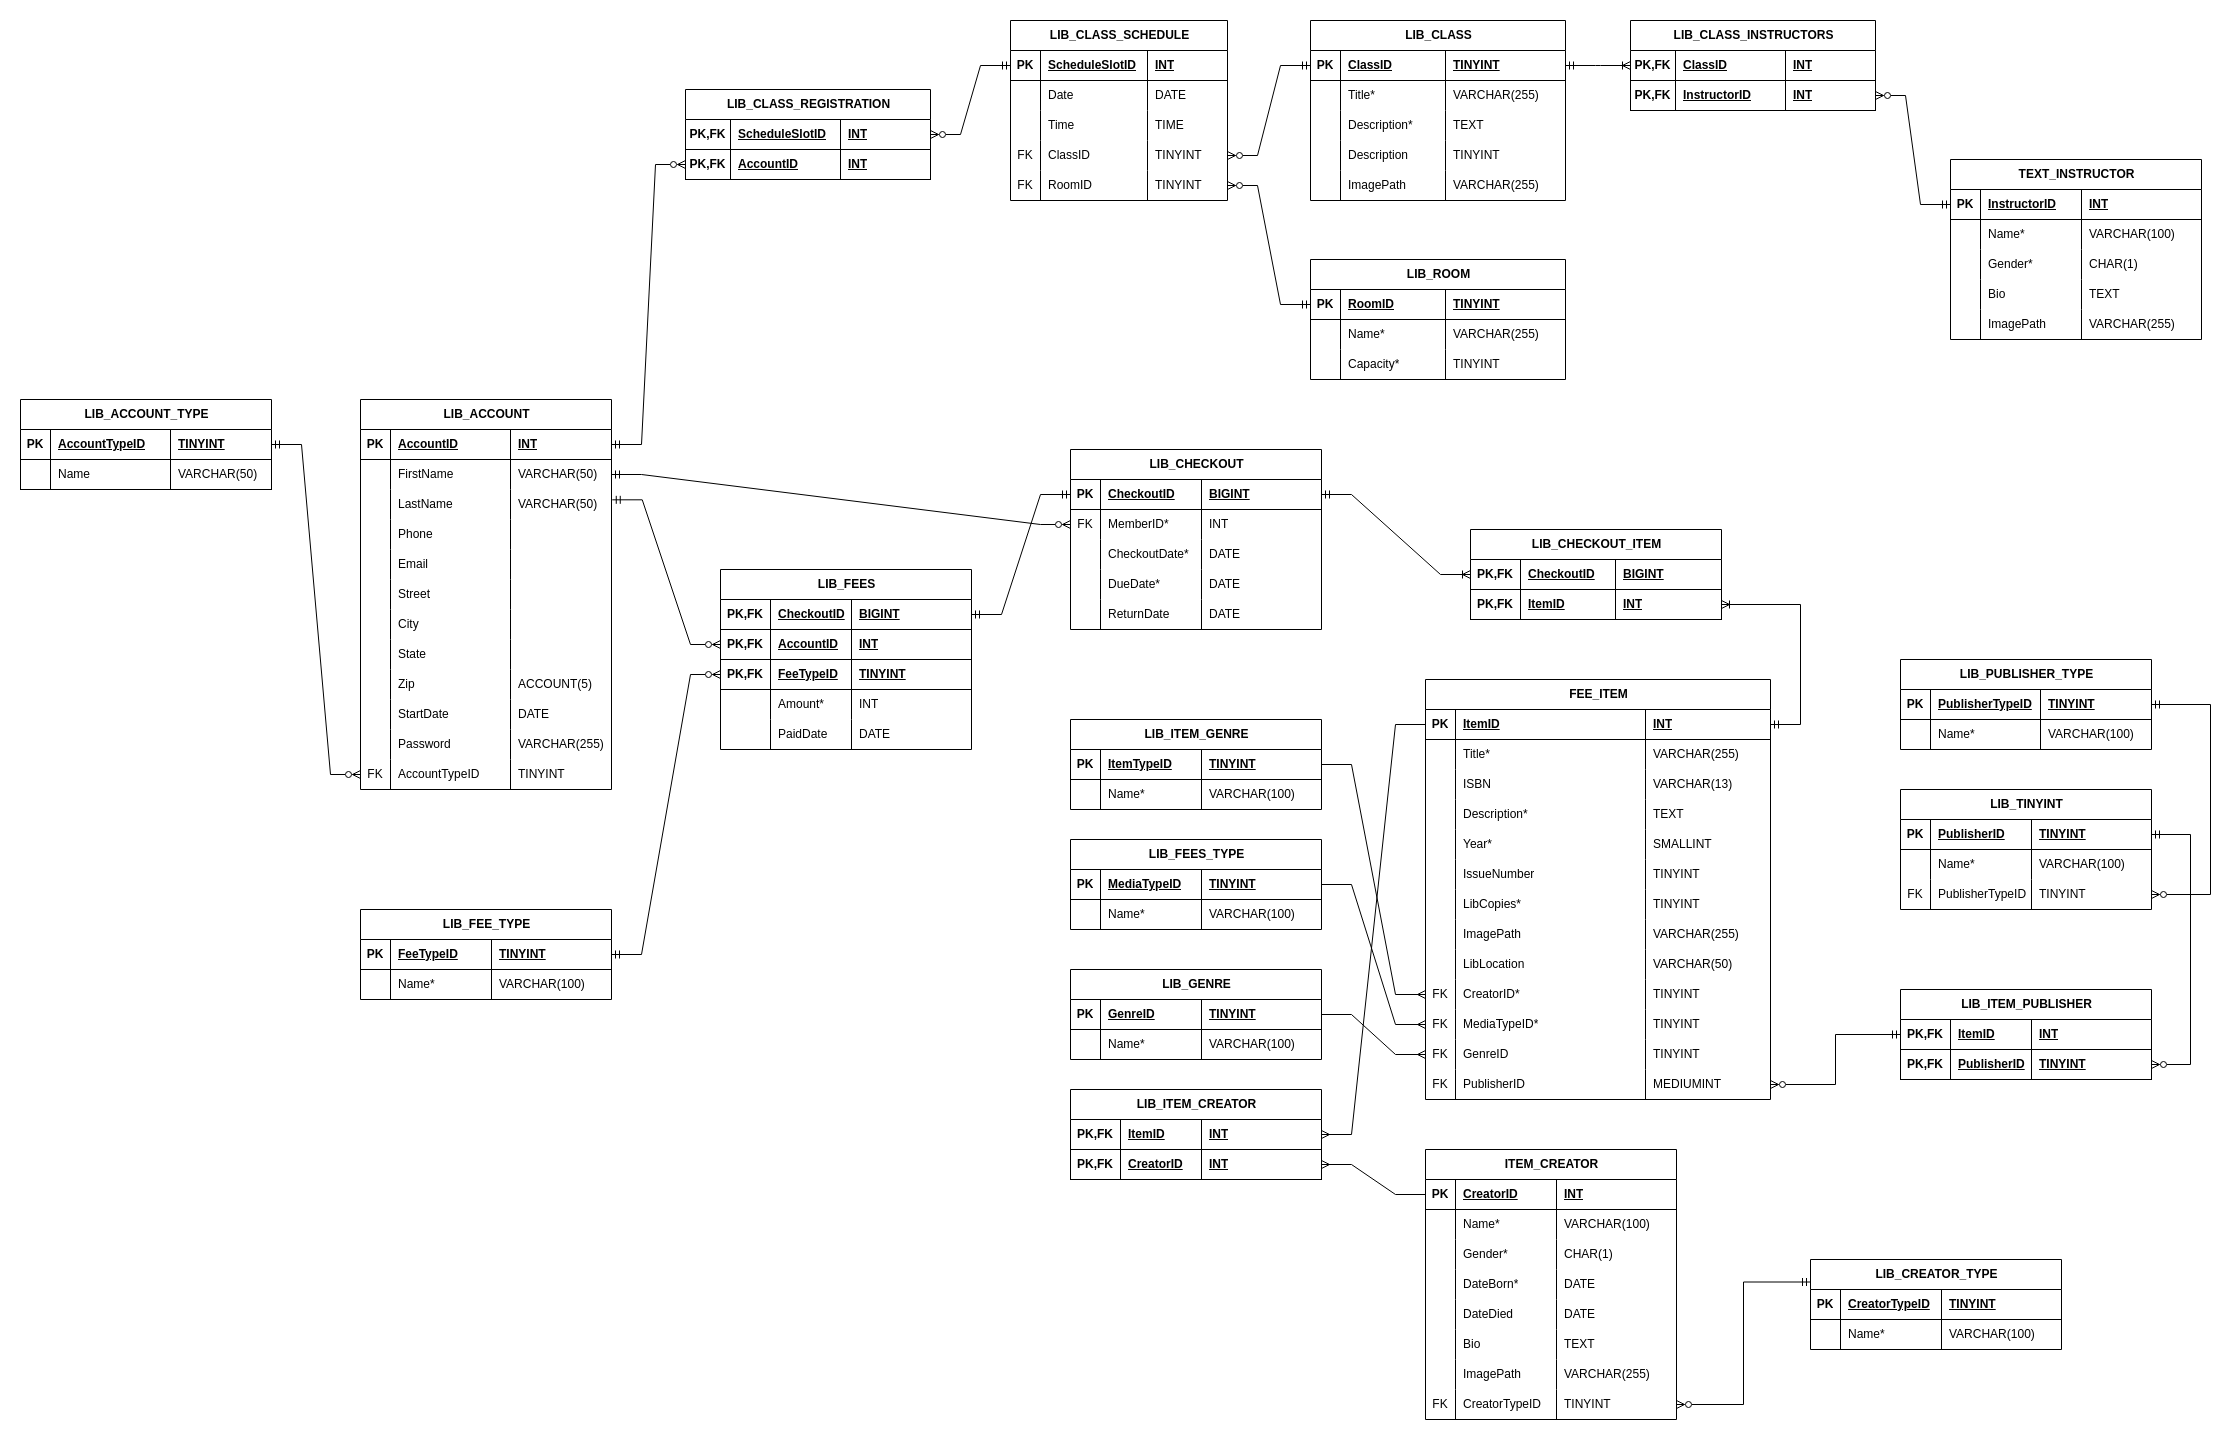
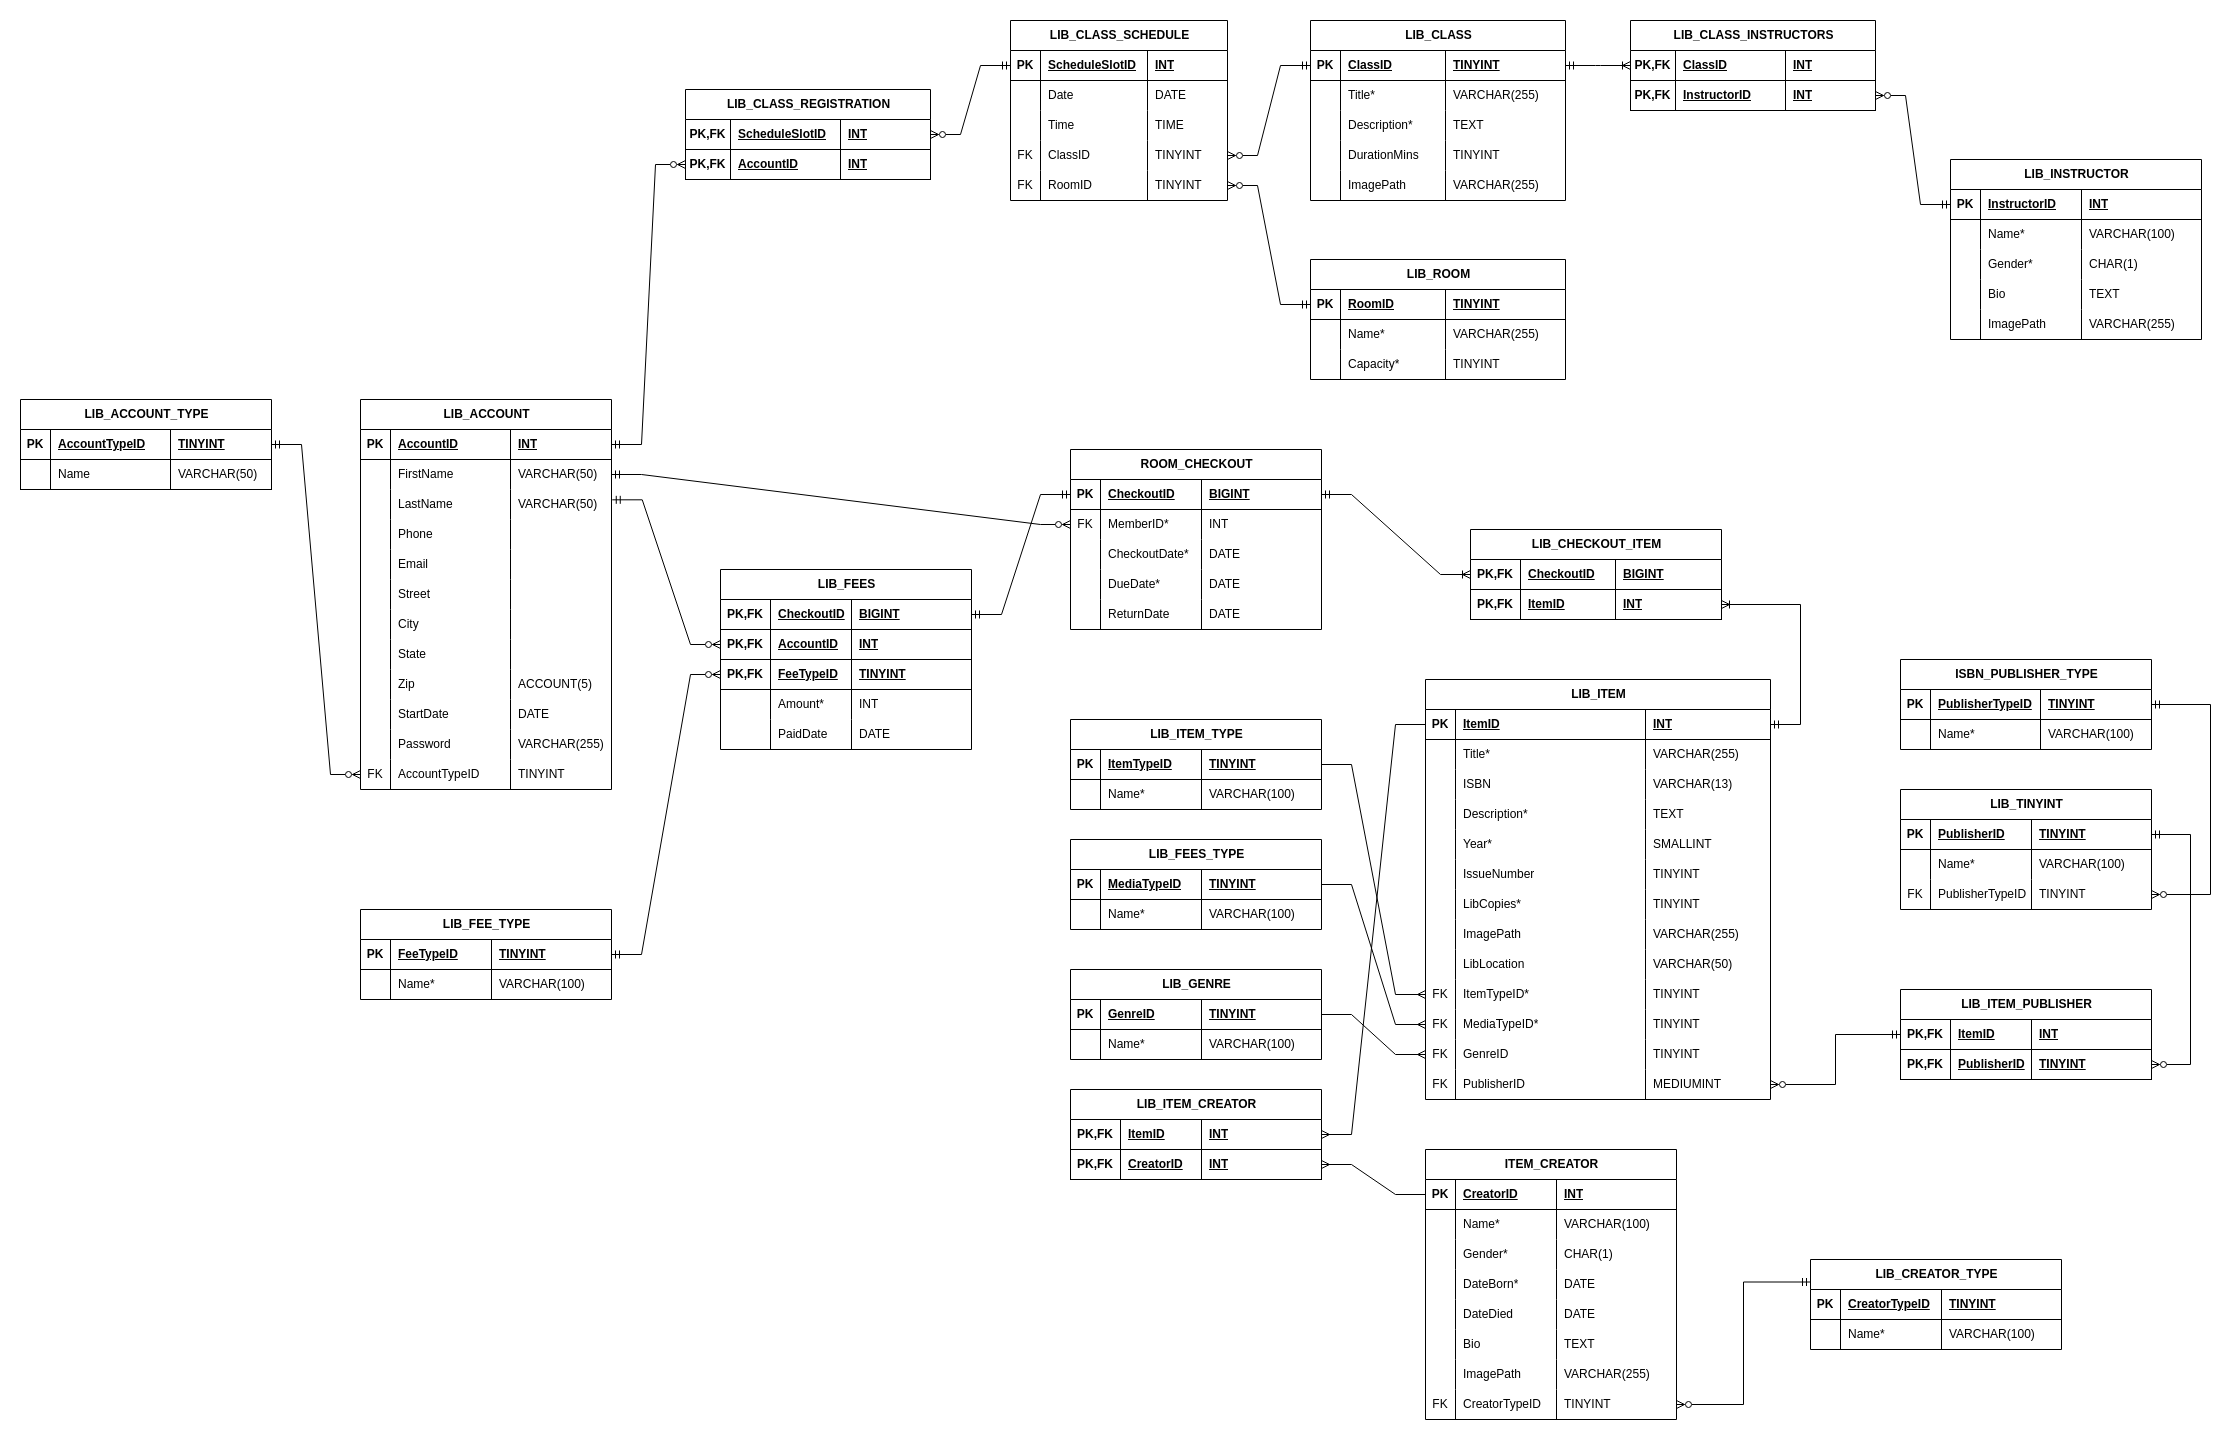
node "Description": label "Description" -> "DurationMins"
node "TEXT_INSTRUCTOR": label "TEXT_INSTRUCTOR" -> "LIB_INSTRUCTOR"
node "LIB_CHECKOUT": label "LIB_CHECKOUT" -> "ROOM_CHECKOUT"
node "LIB_PUBLISHER_TYPE": label "LIB_PUBLISHER_TYPE" -> "ISBN_PUBLISHER_TYPE"
node "FEE_ITEM": label "FEE_ITEM" -> "LIB_ITEM"
node "LIB_ITEM_GENRE": label "LIB_ITEM_GENRE" -> "LIB_ITEM_TYPE"
node "CreatorID*": label "CreatorID*" -> "ItemTypeID*"
